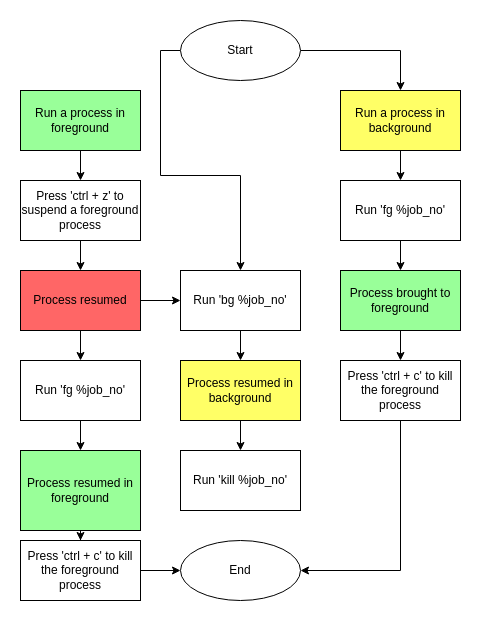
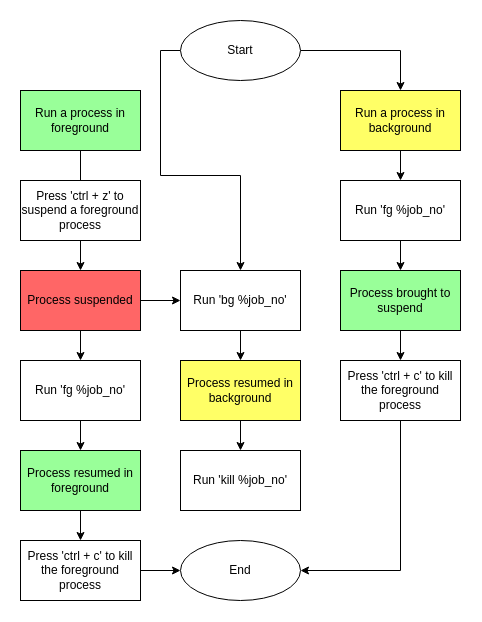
edge "Run a process in foreground" -> "Press 'ctrl + z' to suspend a foreground process": arrowhead classic -> none
node "Process resumed": label "Process resumed" -> "Process suspended"
node "Process brought to foreground": label "Process brought to foreground" -> "Process brought to suspend"
node "Process resumed in foreground": size 120x80 -> 120x60
